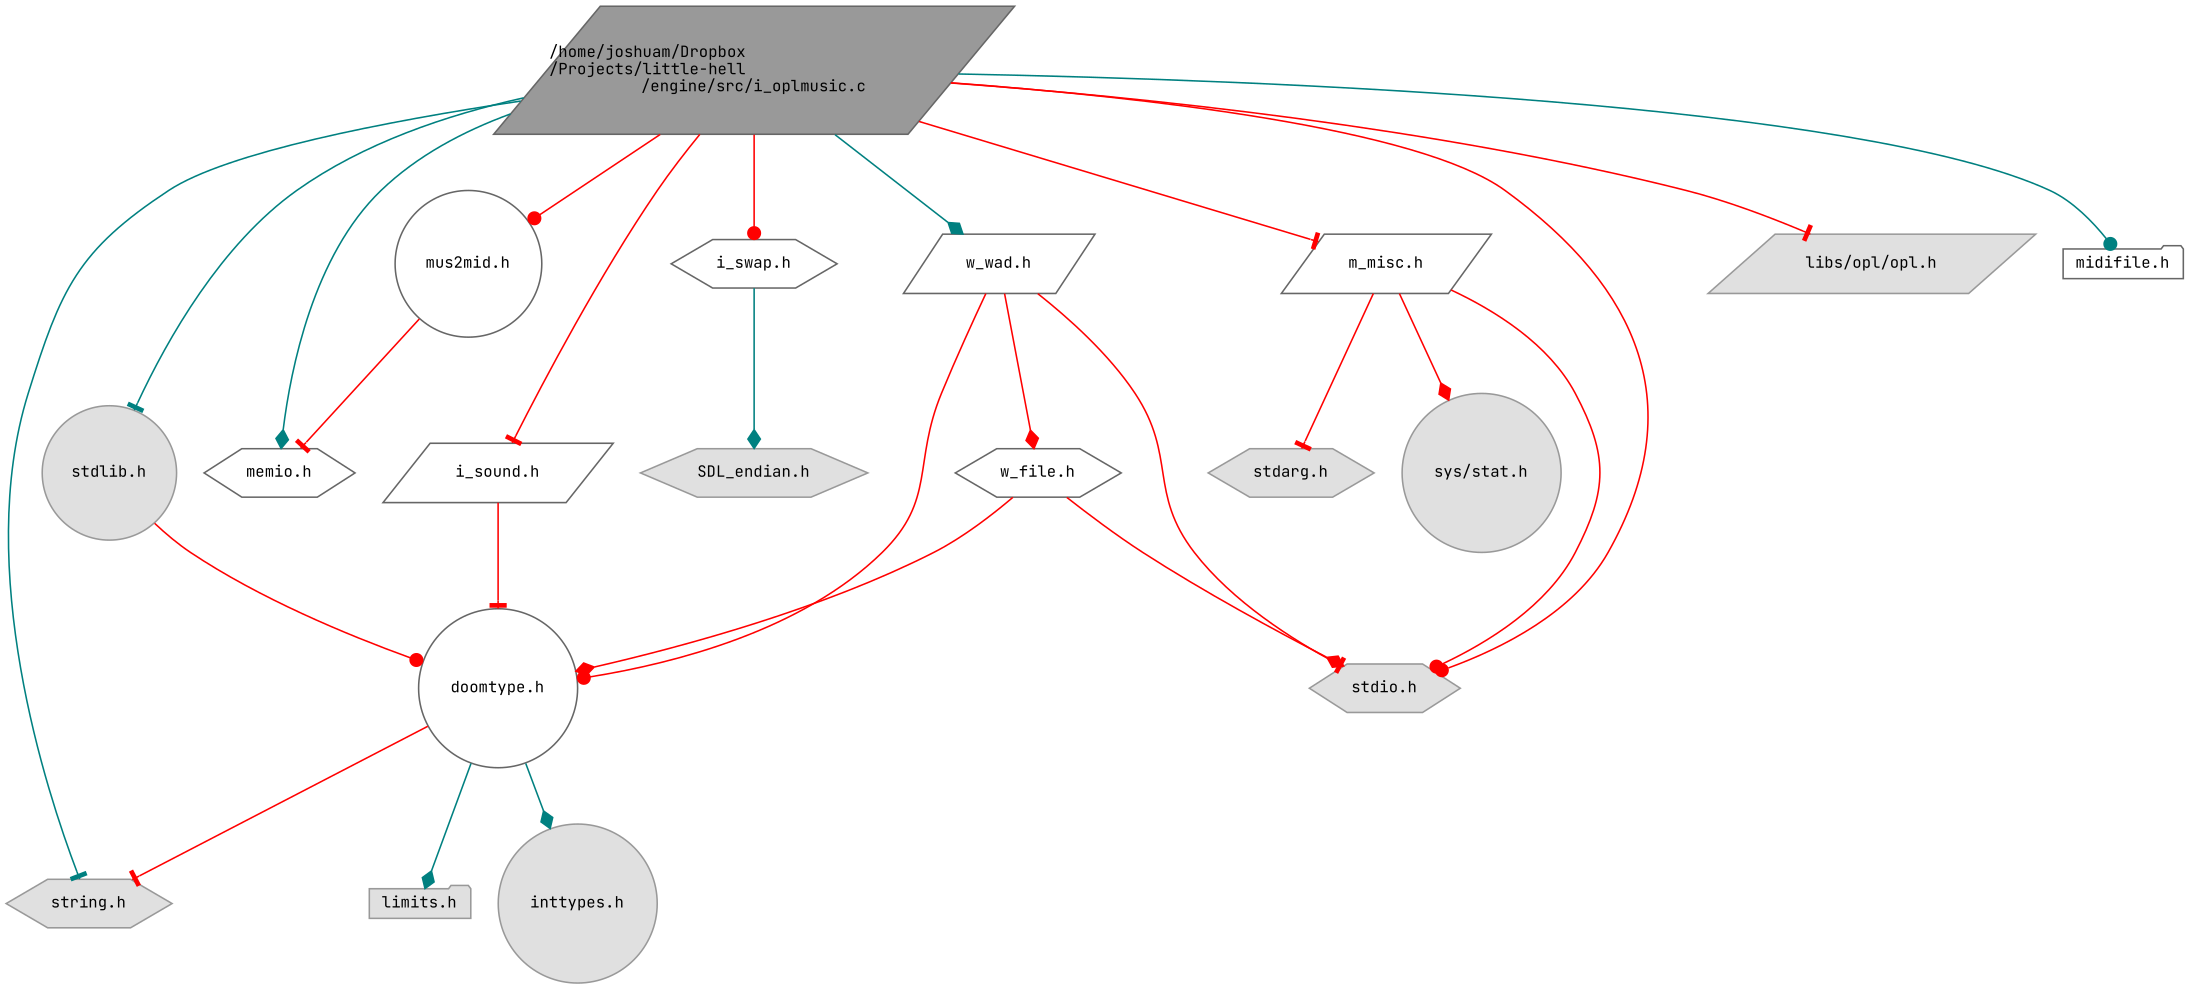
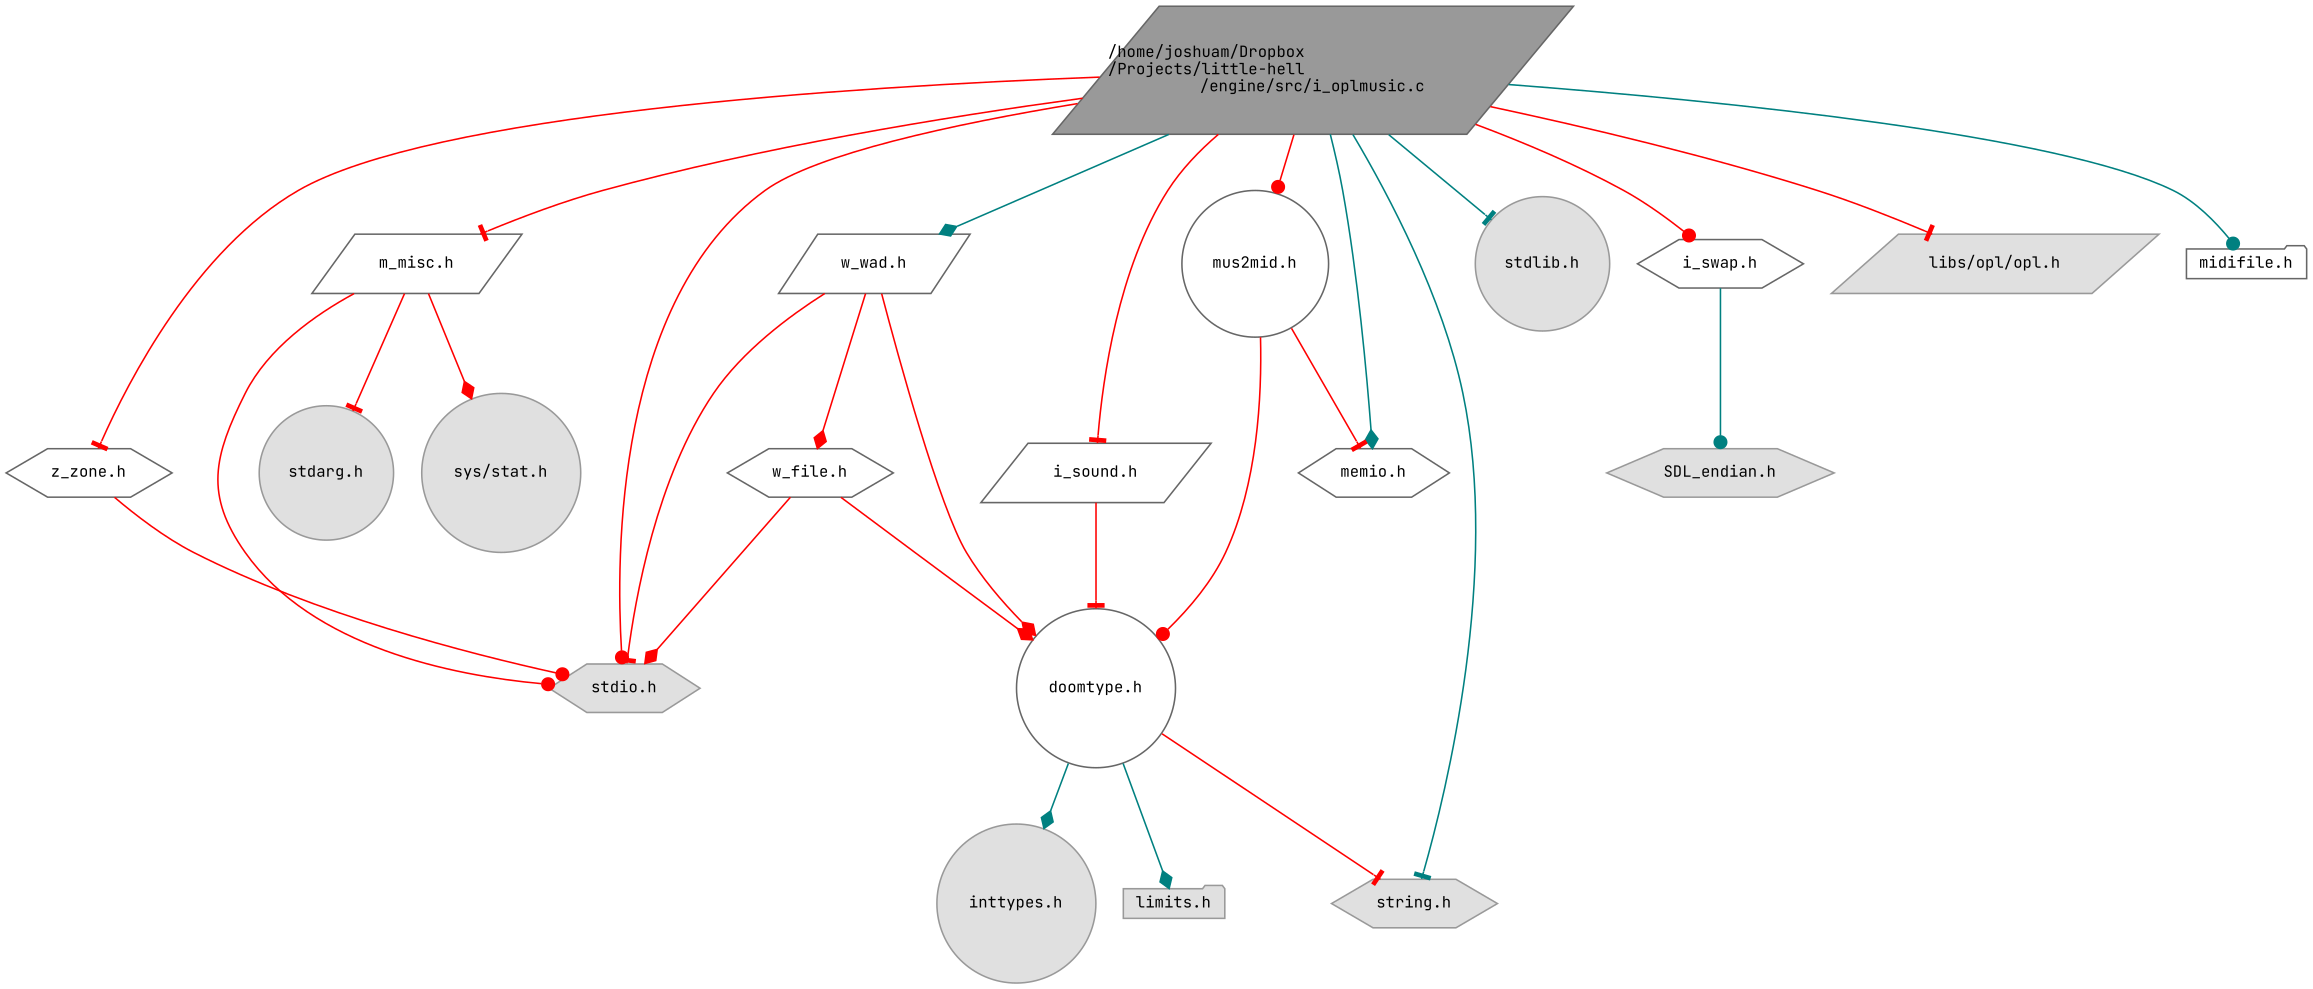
edge "i_swap.h" -> "SDL_endian.h": arrowhead diamond -> dot
node "z_zone.h": added
node "stdarg.h": shape hexagon -> circle
edge "w_wad.h" -> "doomtype.h": arrowhead dot -> diamond
edge "stdlib.h" -> "doomtype.h": now "mus2mid.h" -> "doomtype.h"
